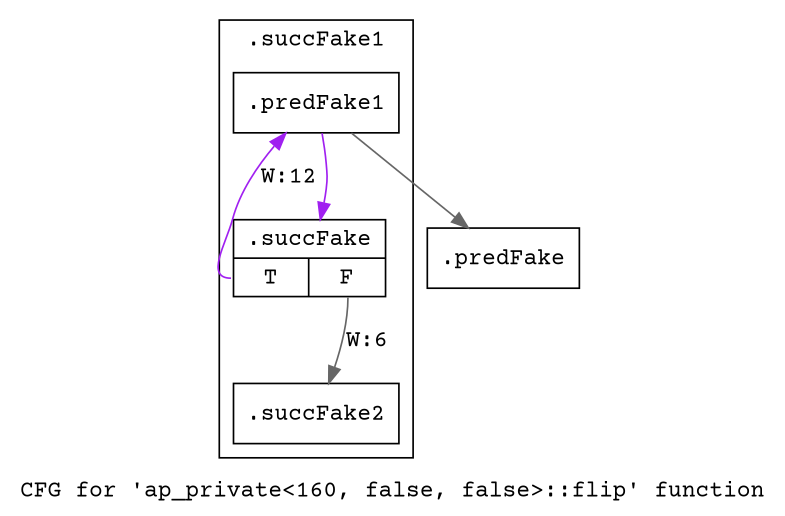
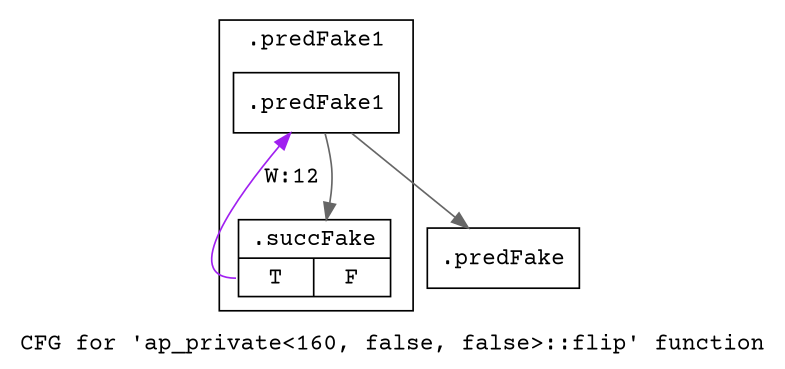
cluster ".succFake1": label ".succFake1" -> ".predFake1"
edge ".predFake1" -> ".succFake": color purple -> gray40
node ".succFake2": removed
